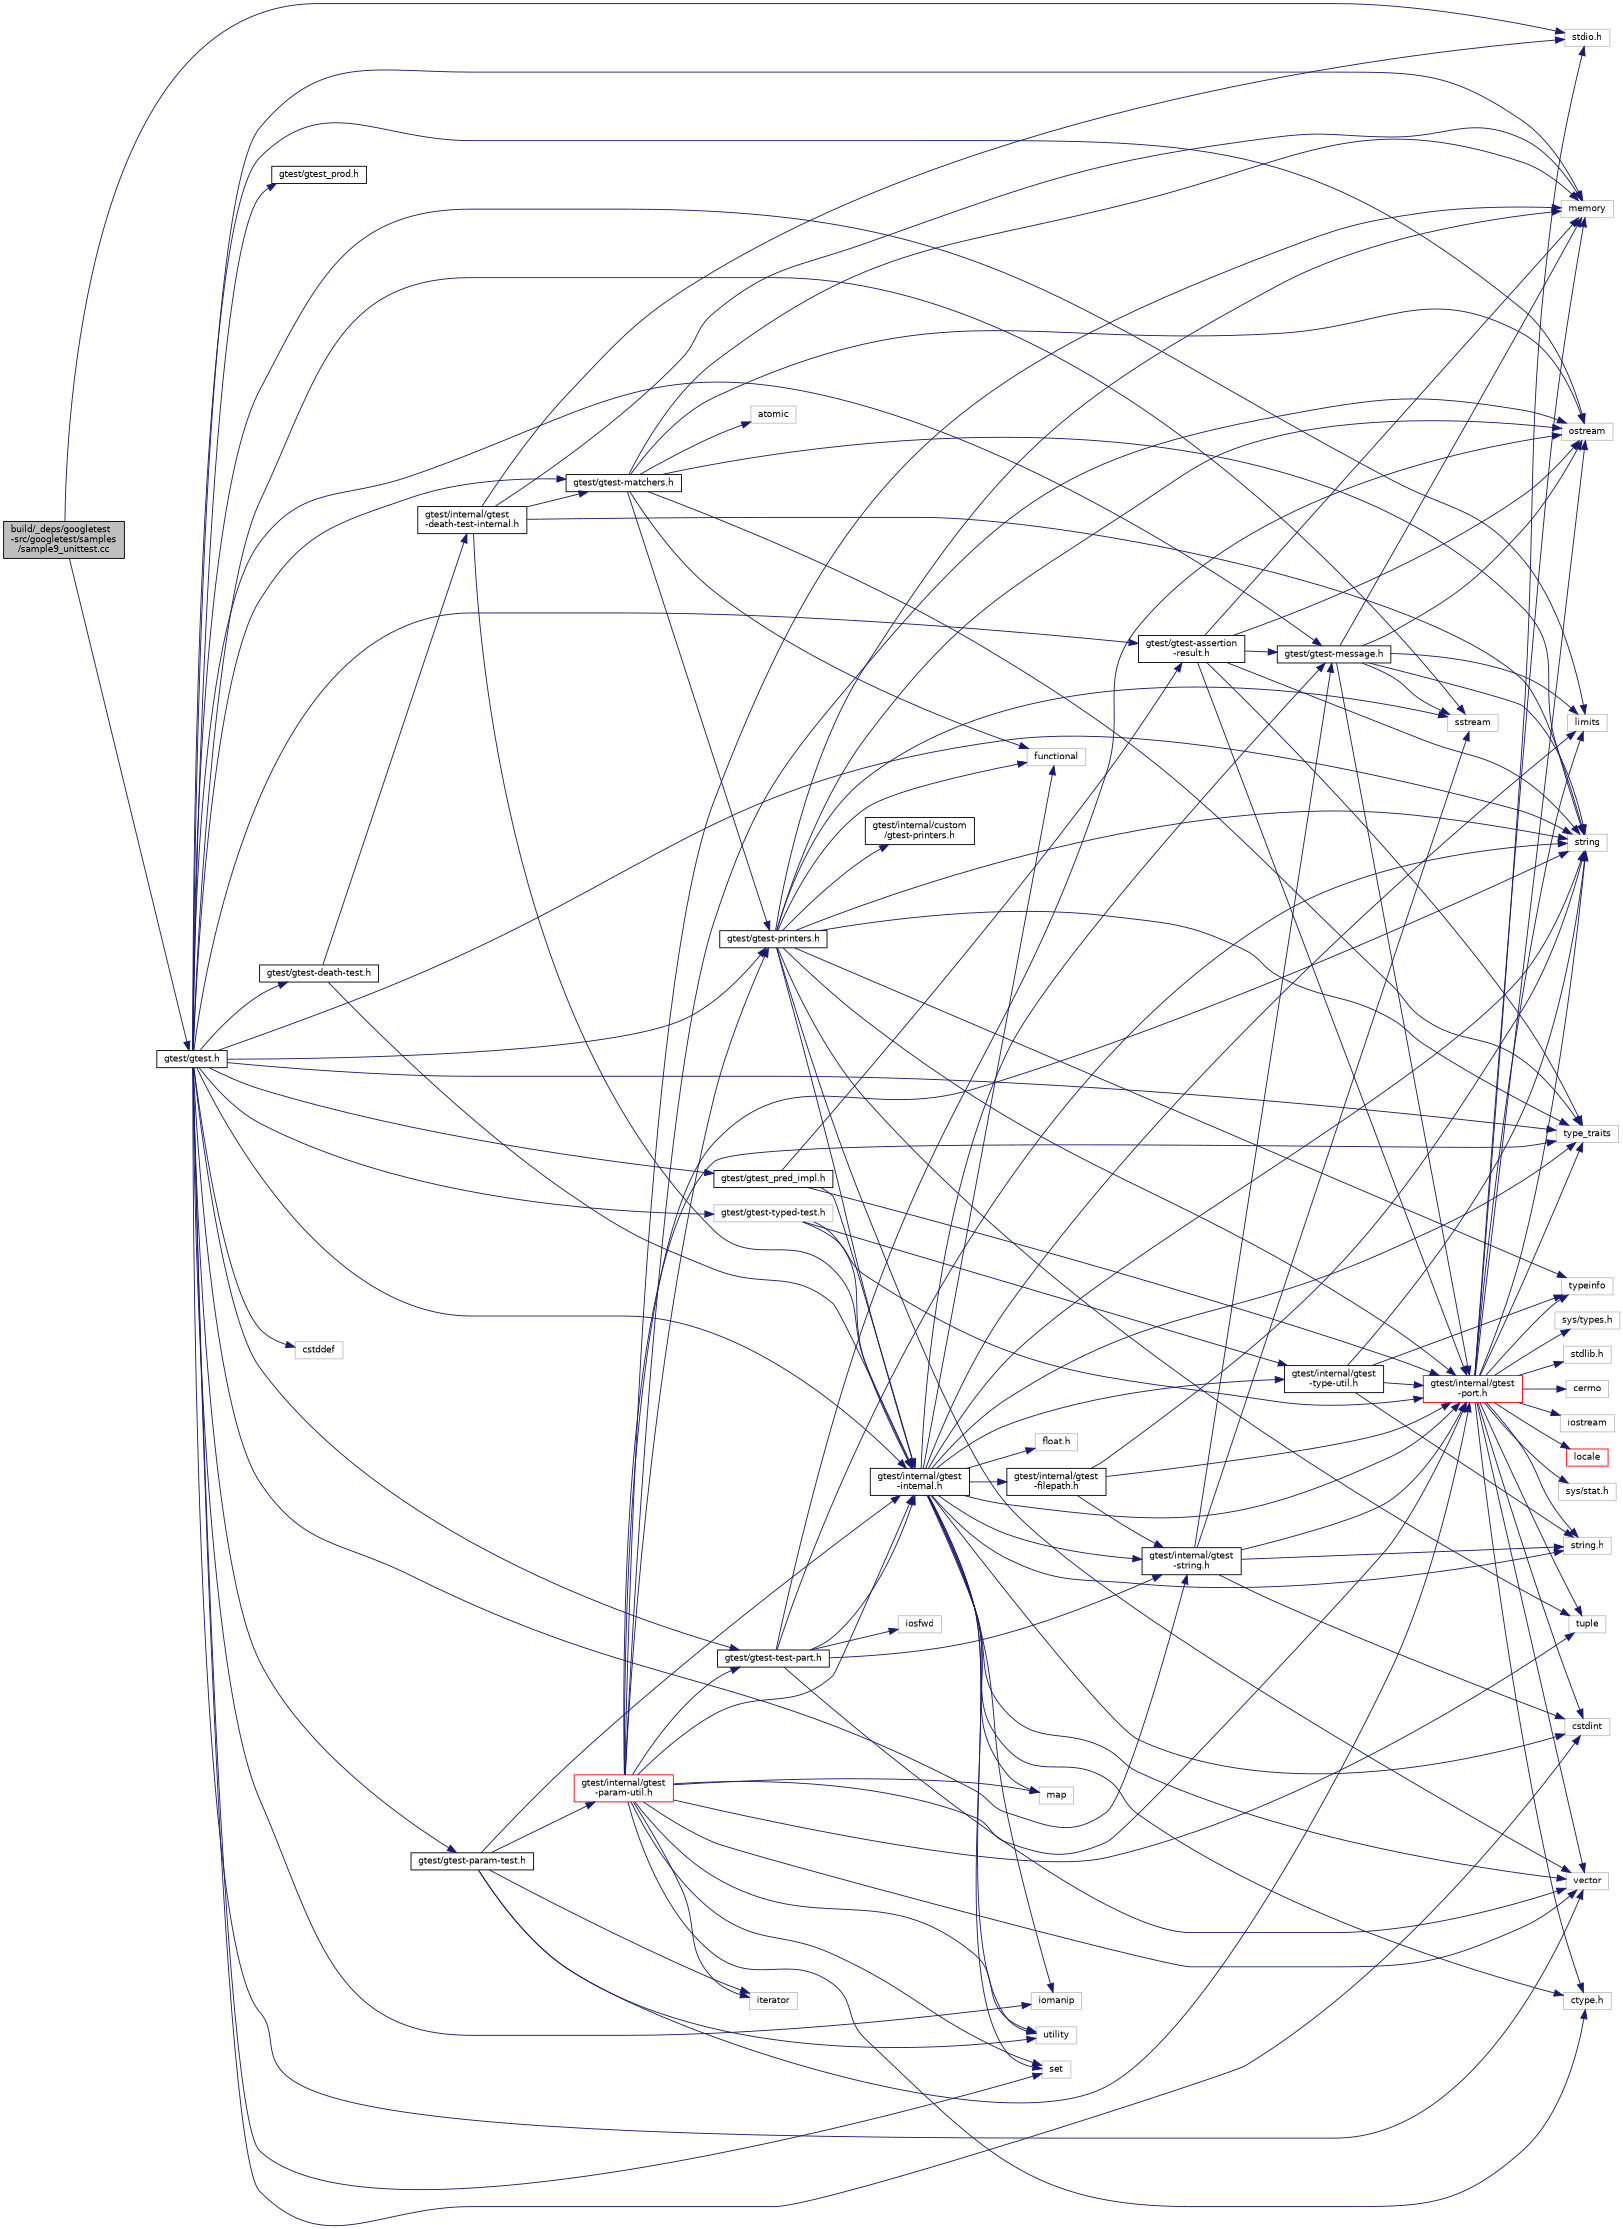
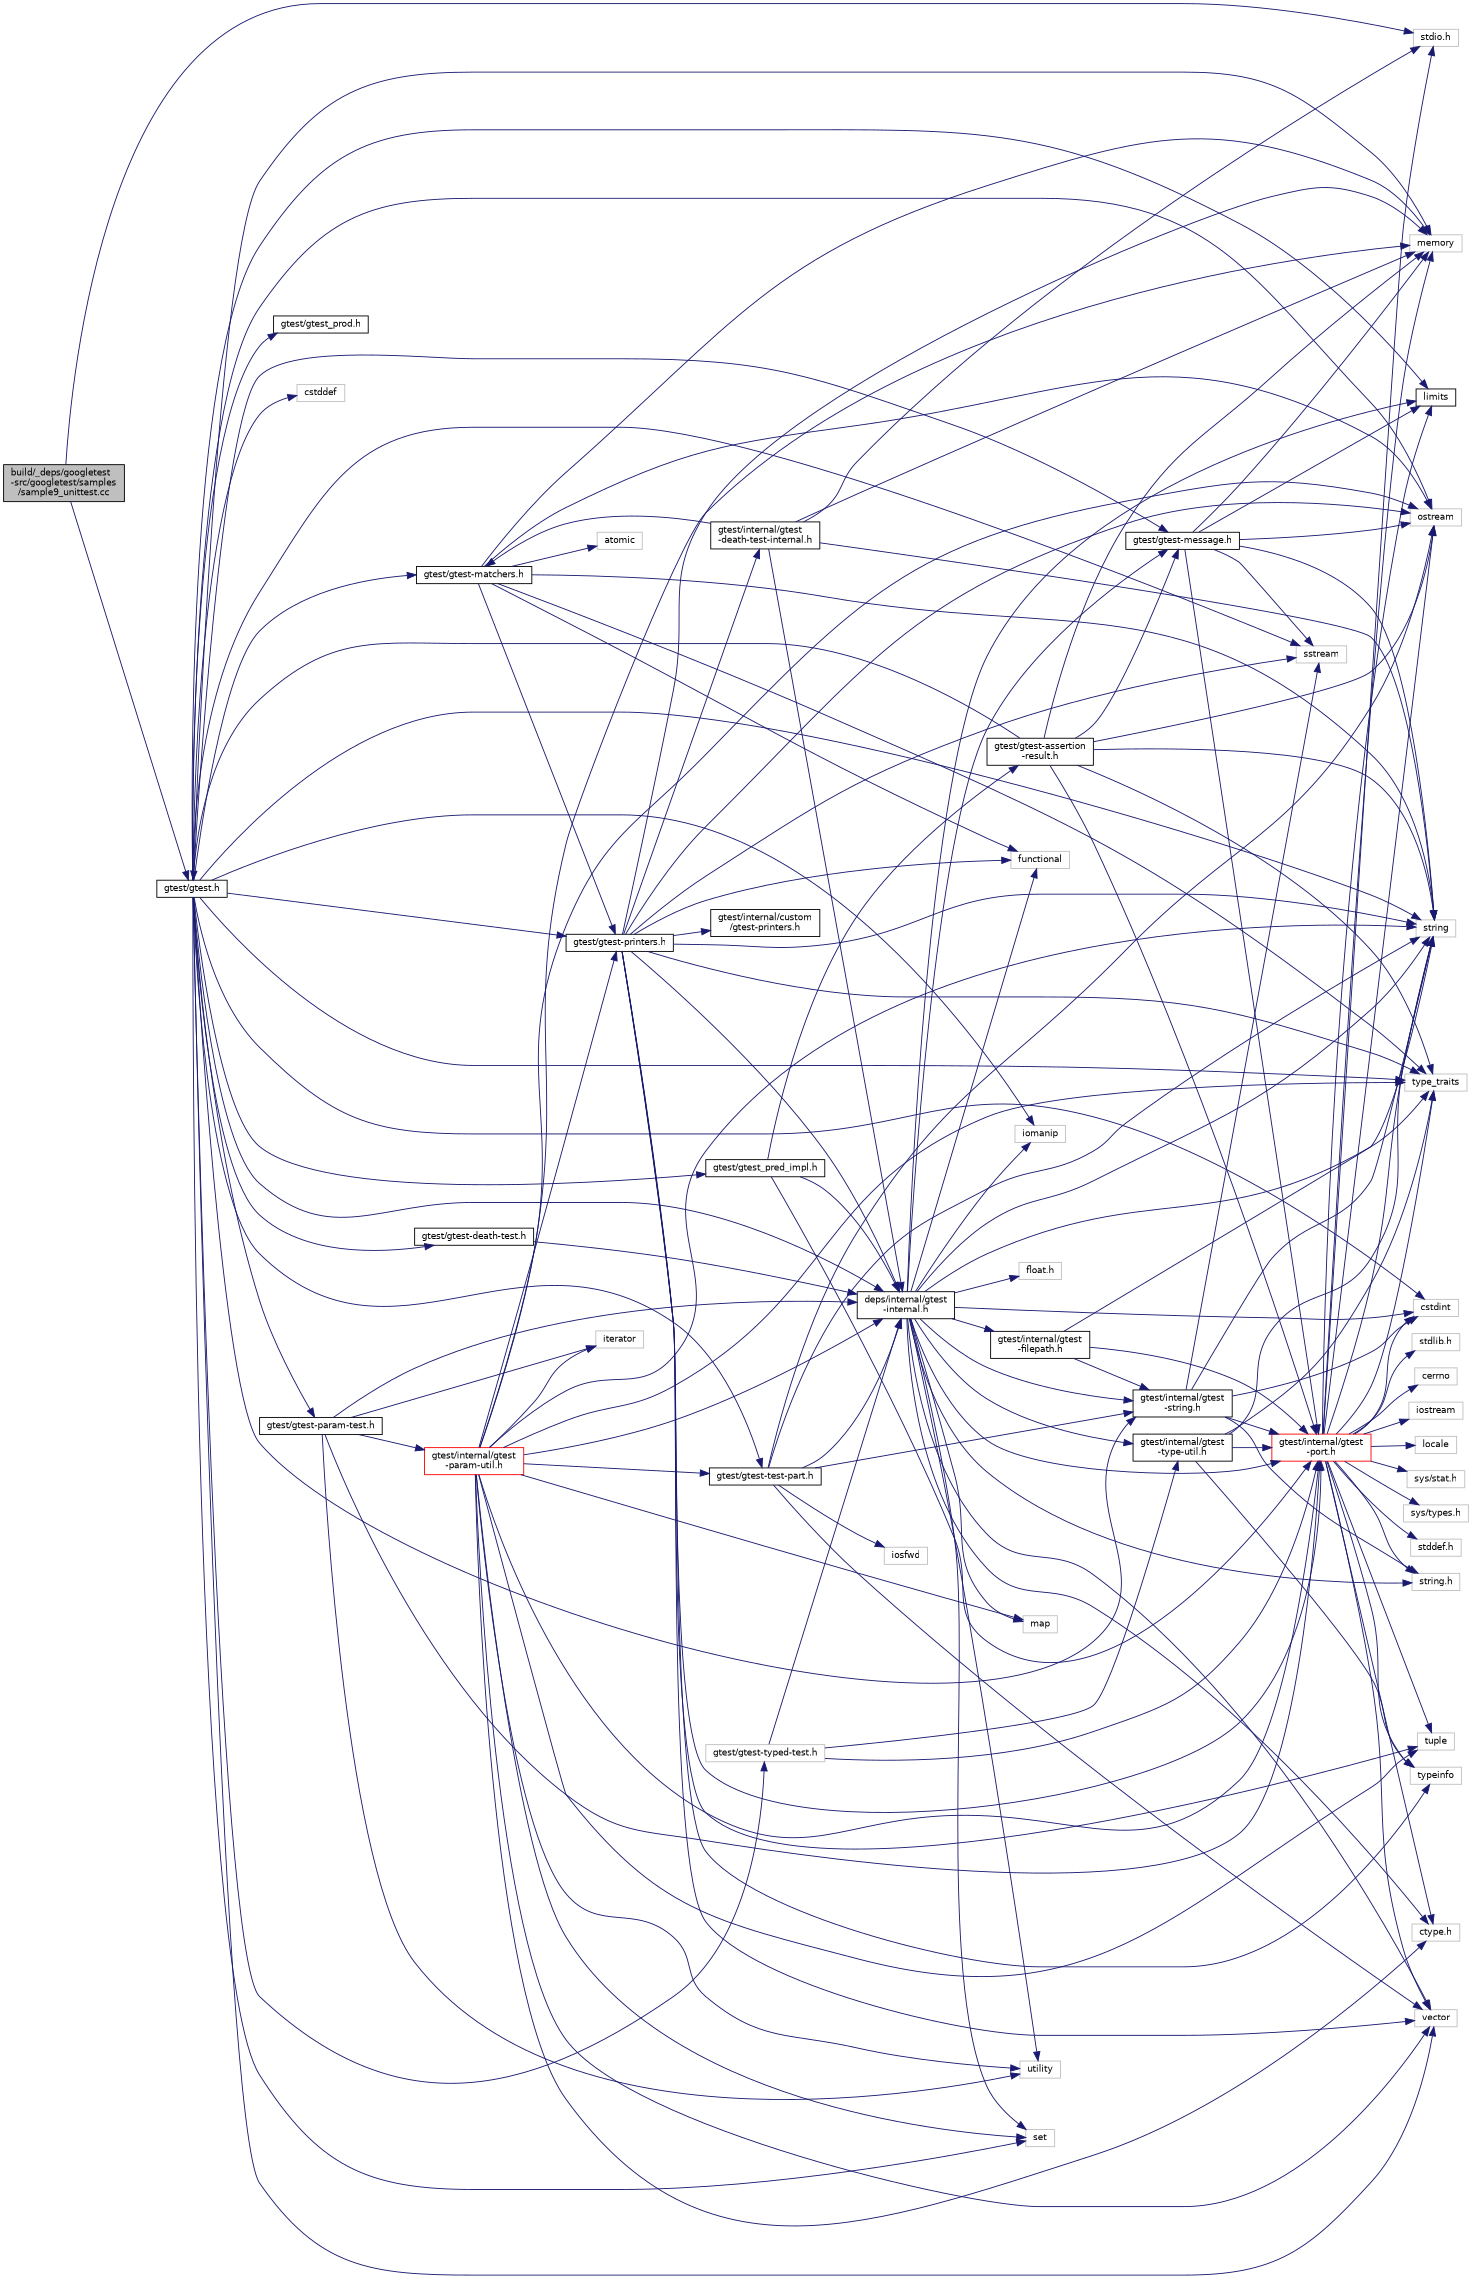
edge "gtest/gtest.h" -> "gtest/gtest-assertion -result.h": reversed
node "limits": color grey75 -> black
edge "gtest/gtest-death-test.h" -> "gtest/internal/gtest -death-test-internal.h": now "gtest/gtest-printers.h" -> "gtest/internal/gtest -death-test-internal.h"
edge "gtest/internal/gtest -string.h" -> "gtest/gtest-message.h": now "gtest/internal/gtest -string.h" -> "string"
node "locale": color red -> grey75
edge "gtest/internal/gtest -type-util.h" -> "string.h": now "gtest/internal/gtest -type-util.h" -> "type_traits"
node "gtest/internal/gtest -internal.h": label "gtest/internal/gtest -internal.h" -> "deps/internal/gtest -internal.h"
node "stddef.h": added
